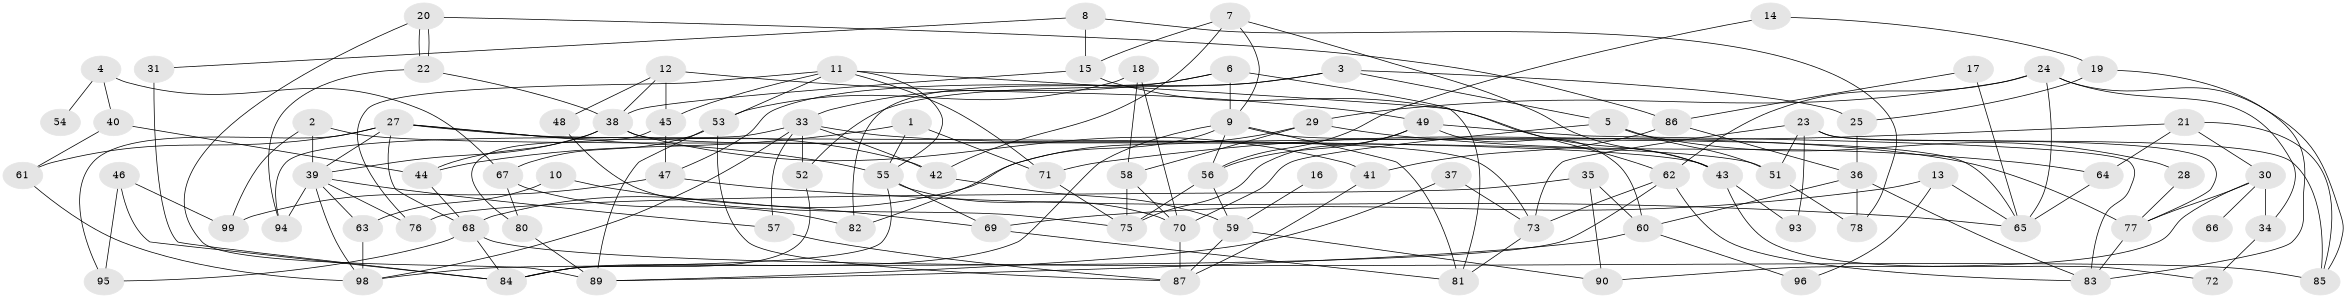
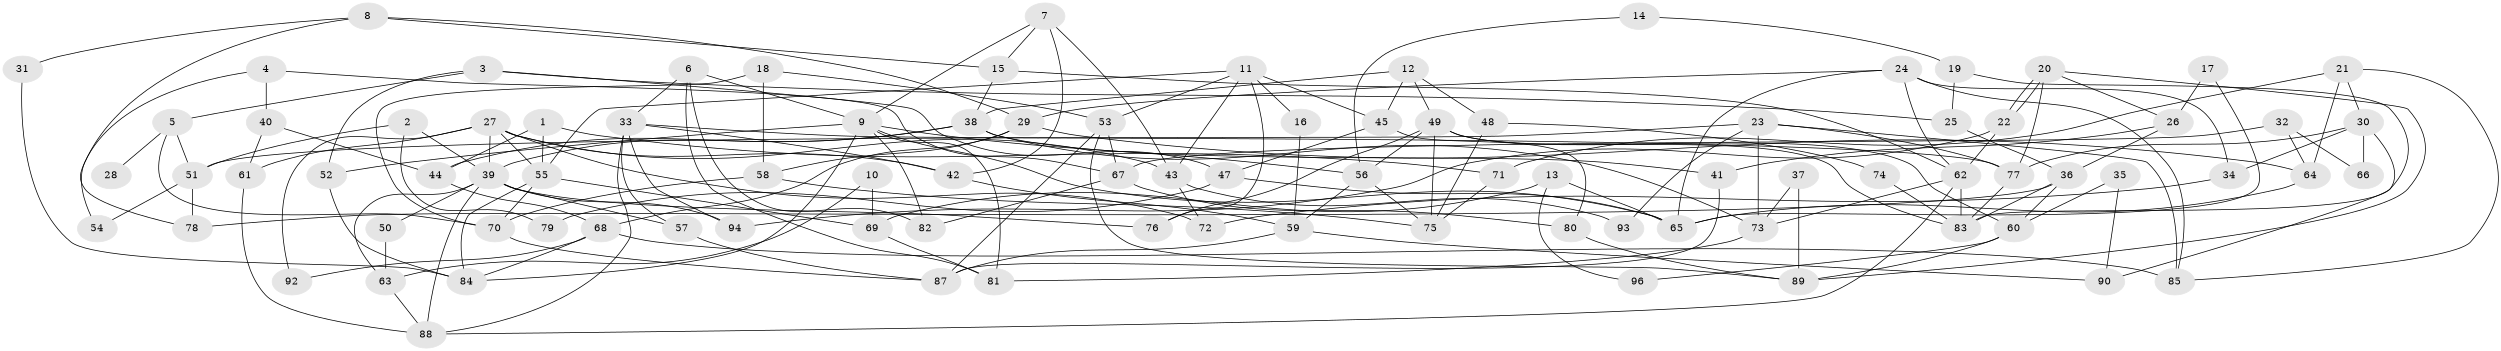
edge "8" -- "29": added
edge "22" -- "38": now "22" -- "62"
edge "11" -- "71": now "11" -- "16"
node "86": label "86" -> "26"
node "32": added
edge "33" -- "52": now "9" -- "52"
node "46": removed
node "74": added
edge "27" -- "68": now "27" -- "72"
edge "35" -- "76": now "49" -- "76"
edge "51" -- "54": added
edge "28" -- "77": now "20" -- "77"
node "99": label "99" -> "79"
node "50": added
node "95": label "95" -> "92"
node "98": label "98" -> "88"
